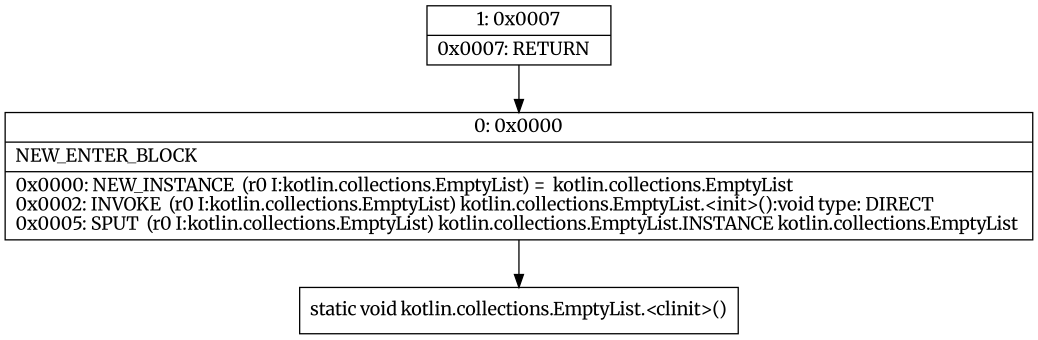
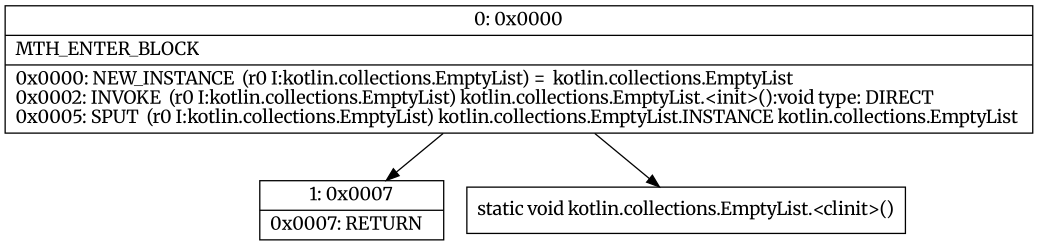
edge "1: 0x0007" -> "0: 0x0000": reversed
node "0: 0x0000": text "NEW_ENTER_BLOCK" -> "MTH_ENTER_BLOCK"
